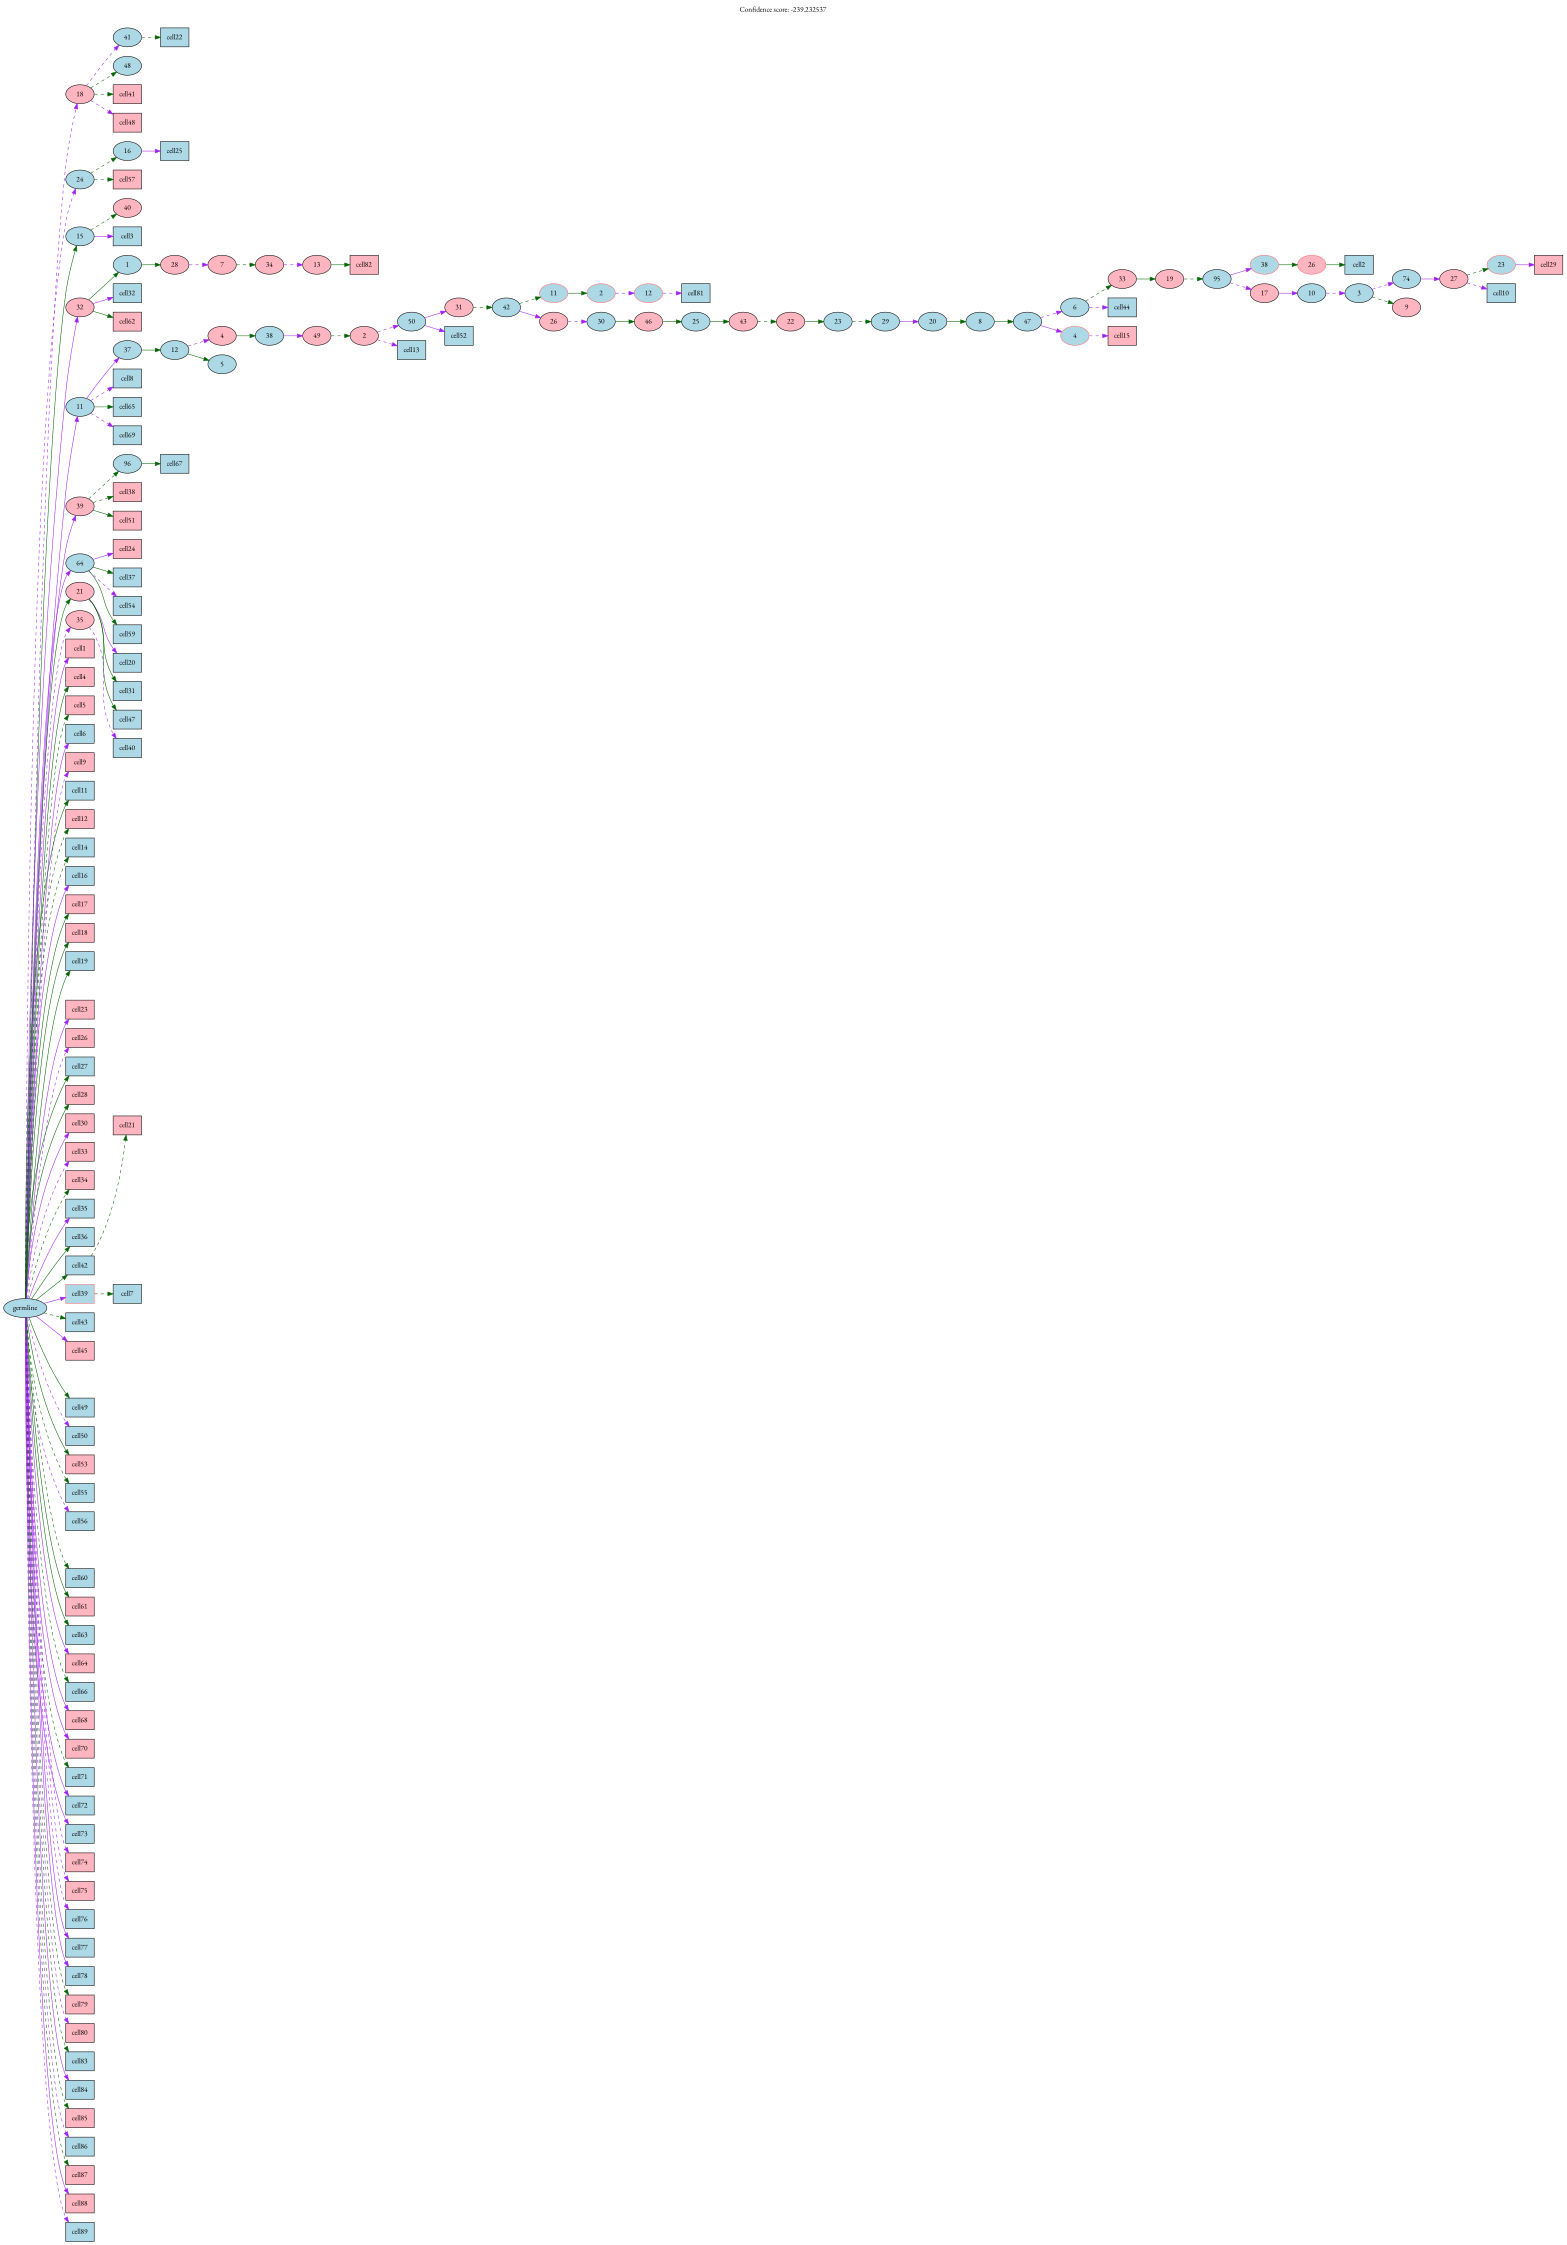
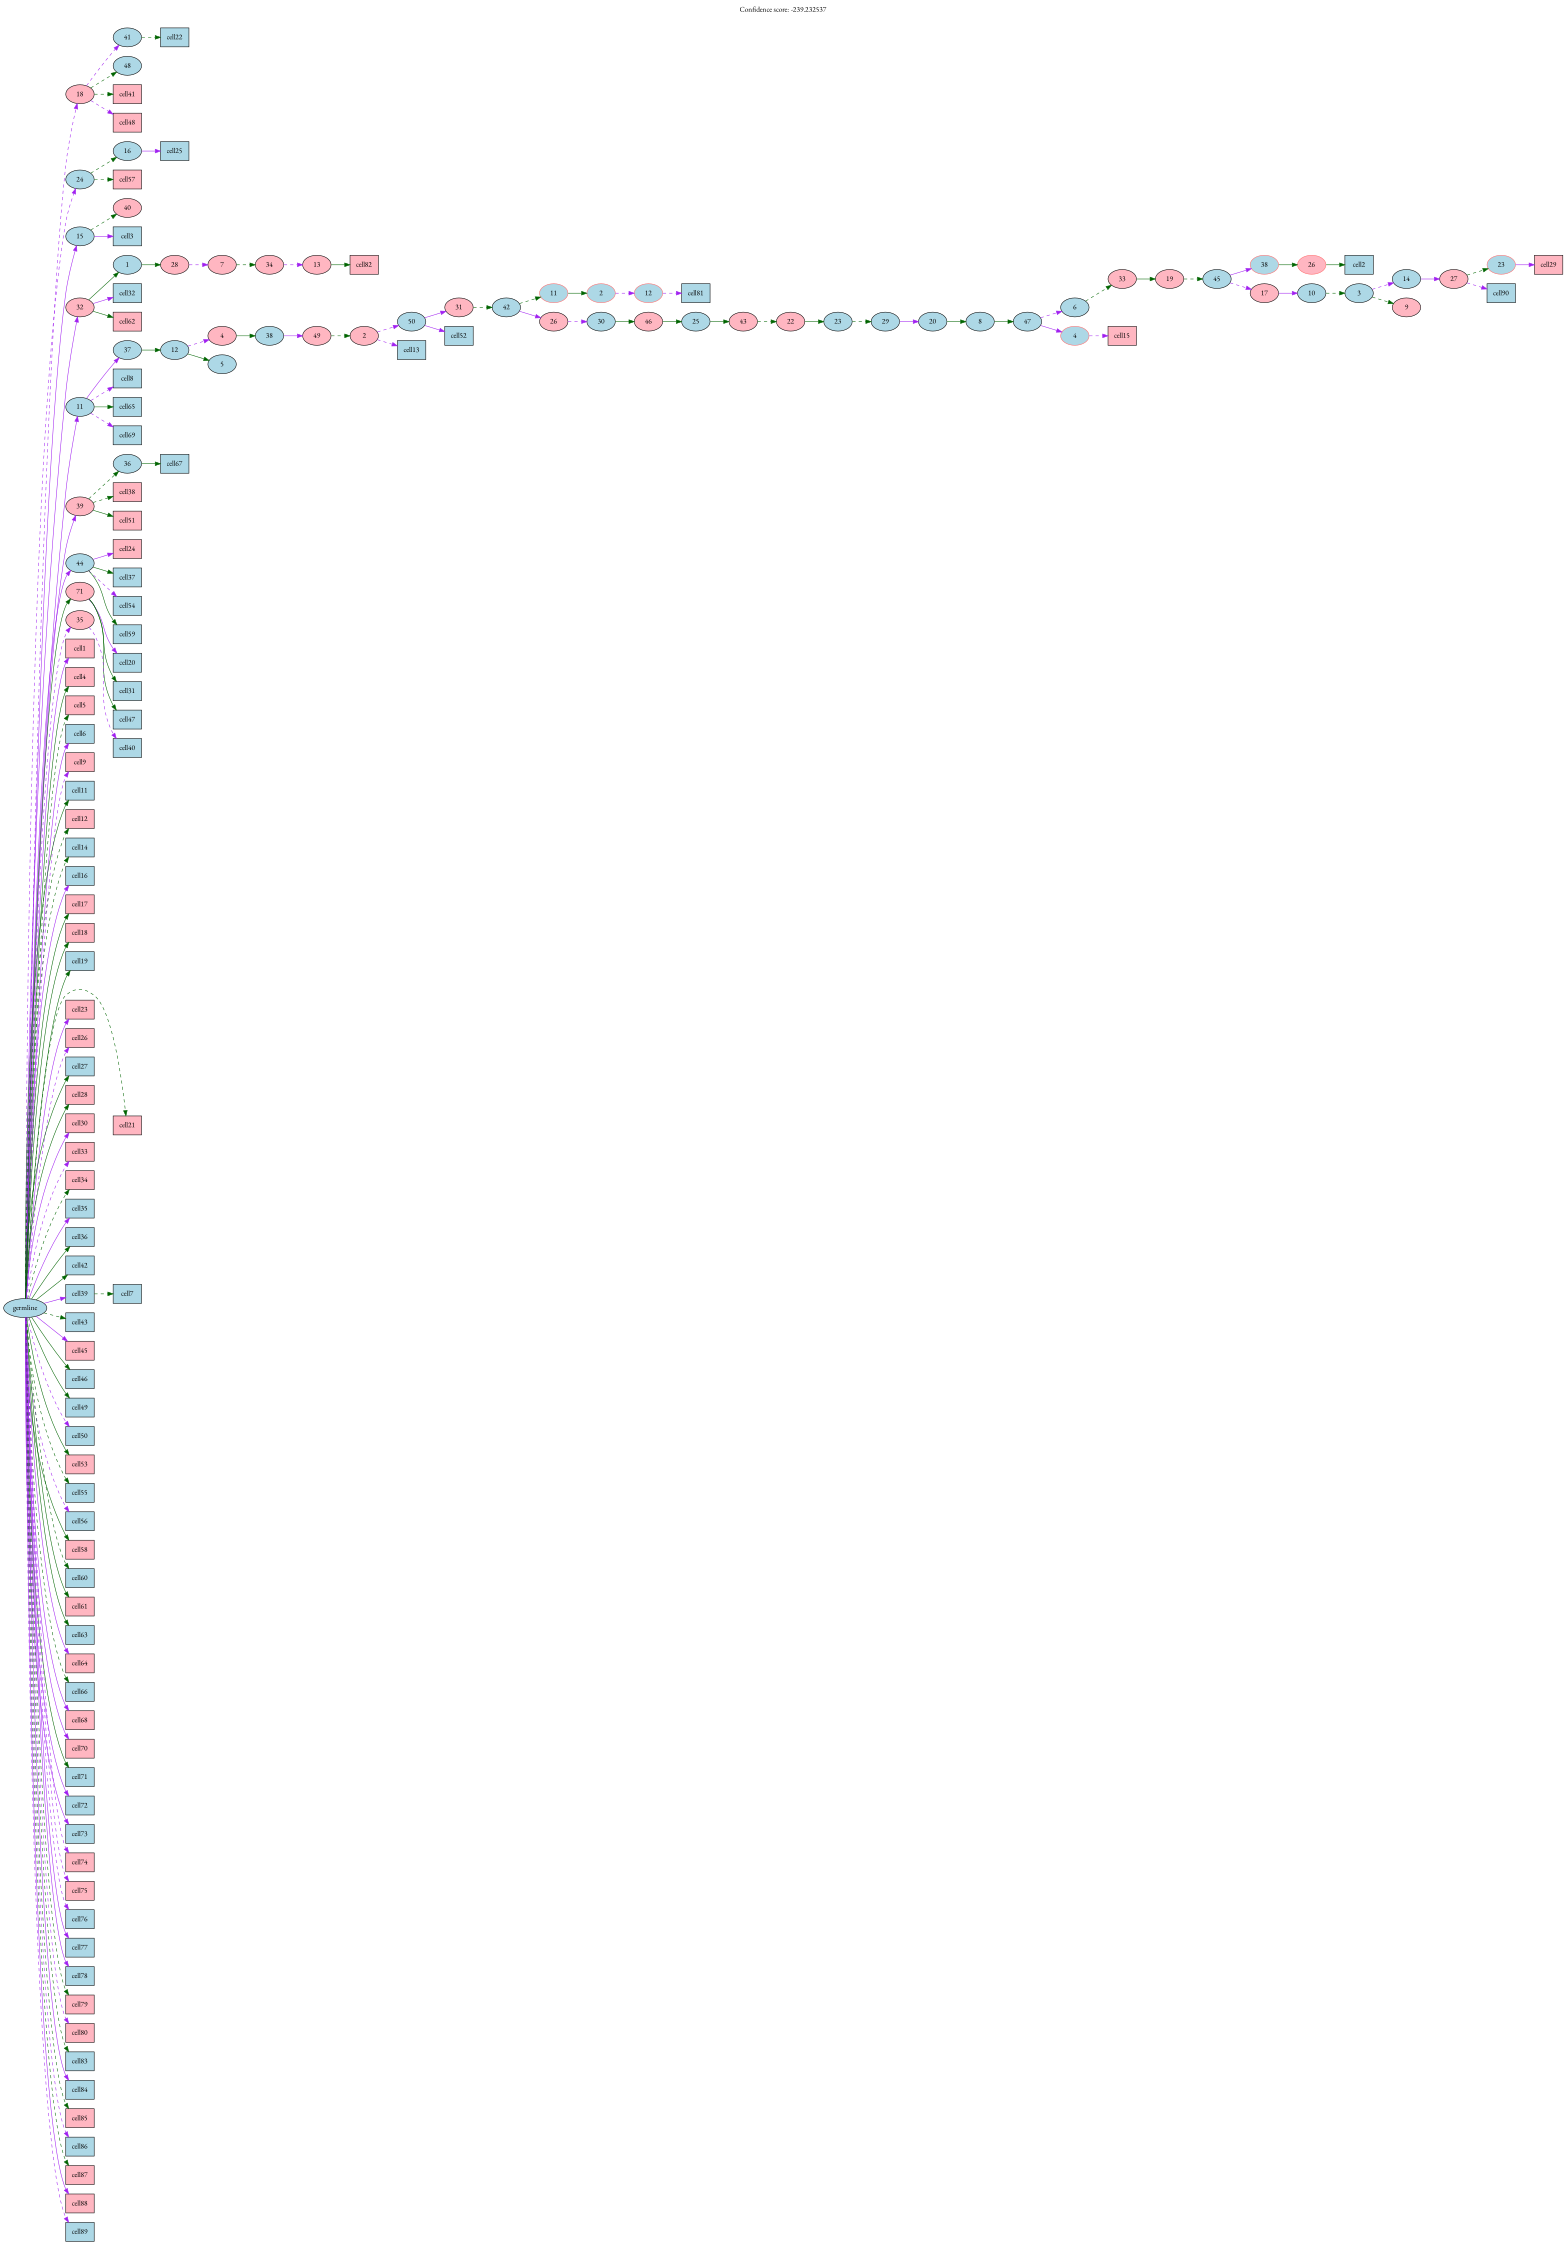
node "95": label "95" -> "45"
node "74": label "74" -> "14"
edge "10" -> "3": color purple -> darkgreen
node "cell10": label "cell10" -> "cell90"
node "cell44": removed
node "96": label "96" -> "36"
node "64": label "64" -> "44"
node "21": label "21" -> "71"
edge "germline" -> "15": color darkgreen -> purple
edge "cell42" -> "cell21": now "germline" -> "cell21"
node "cell39": color indianred1 -> black
node "cell46": added
edge "germline" -> "cell71": style dashed -> solid
node "cell58": added
